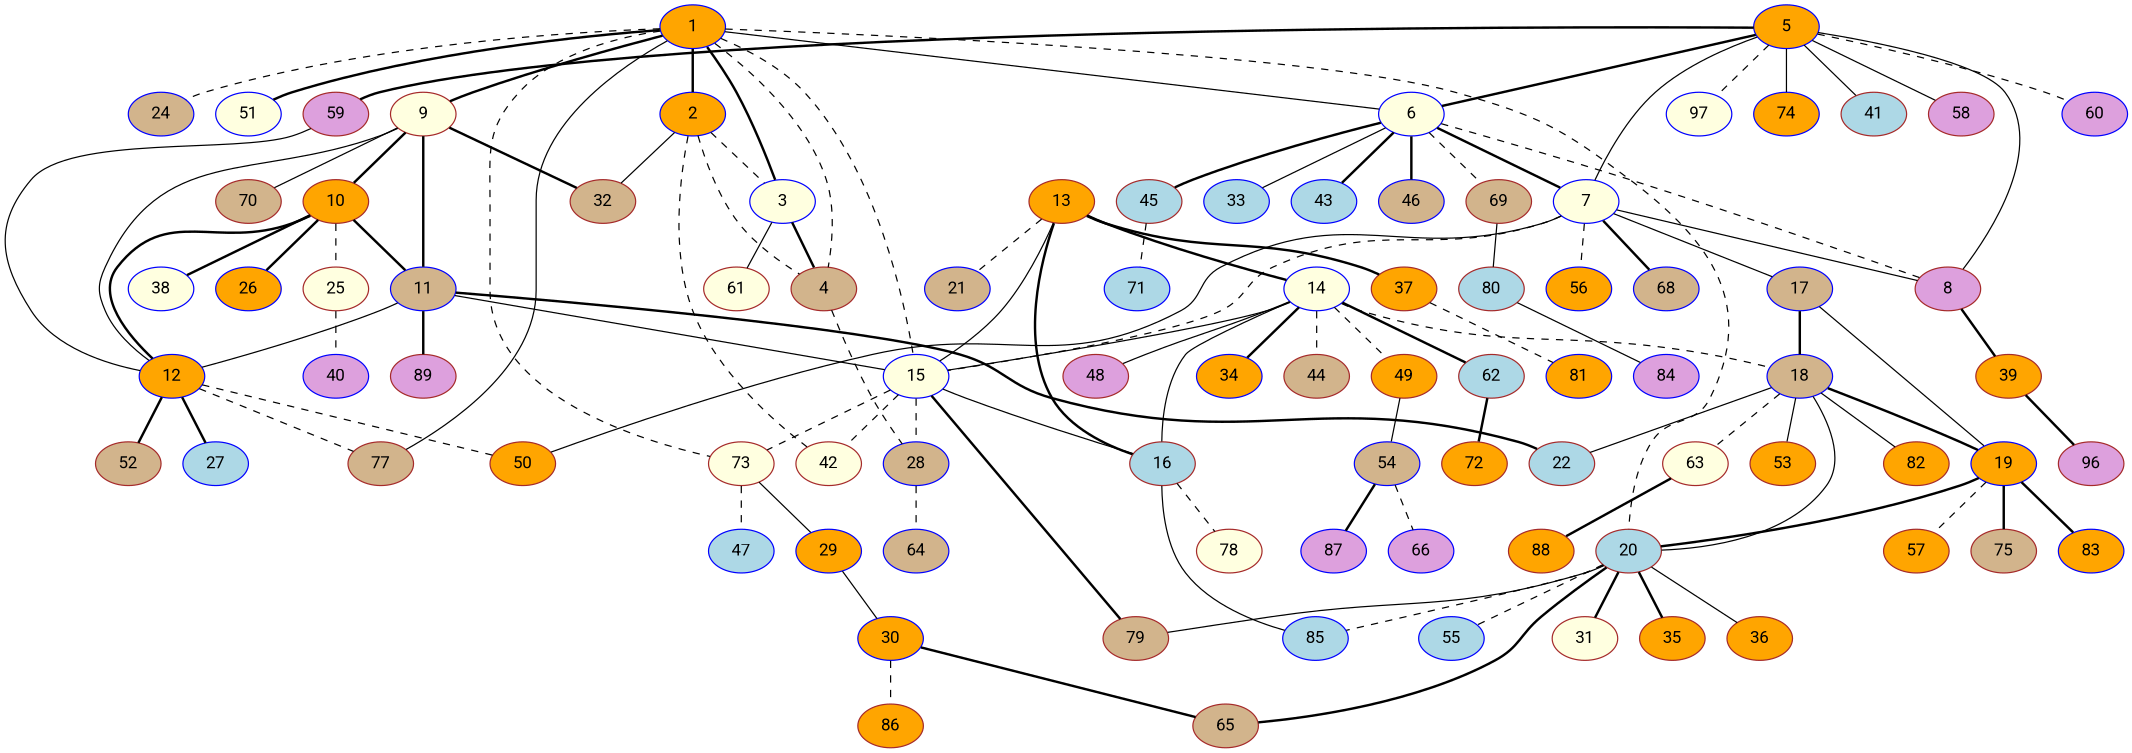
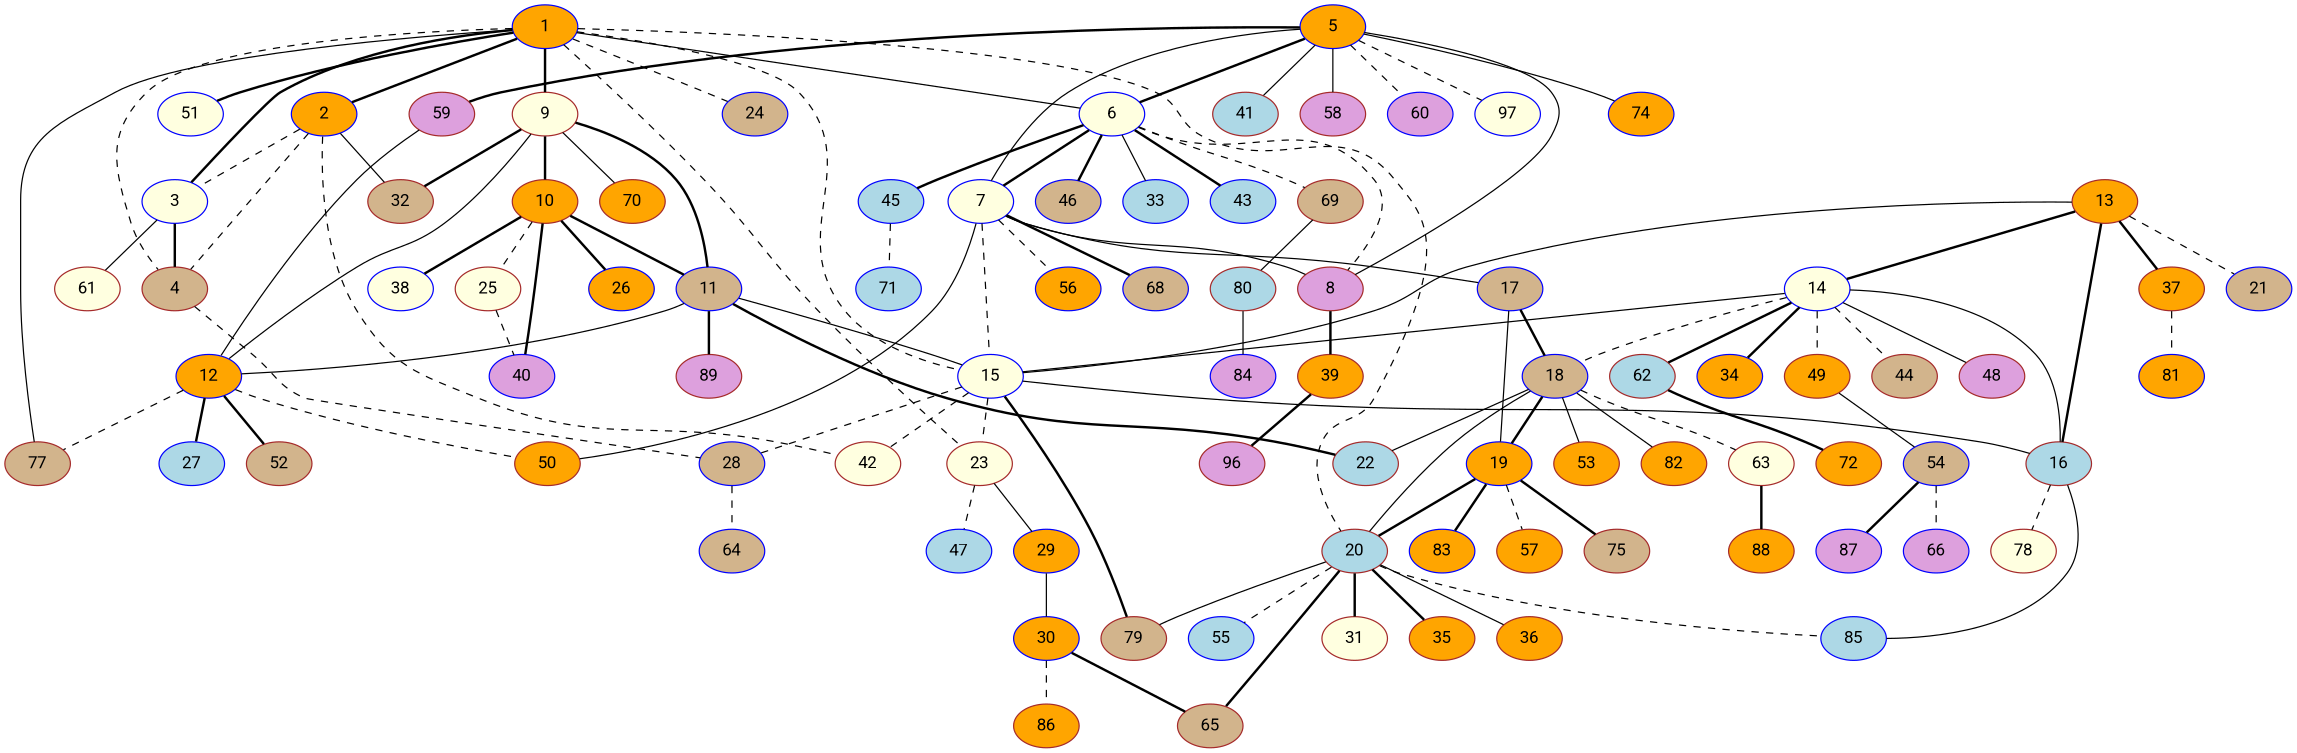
node "70": fillcolor tan -> orange
node "45": color brown -> blue
edge "10" -- "12": now "10" -- "40"
node "73": label "73" -> "23"
